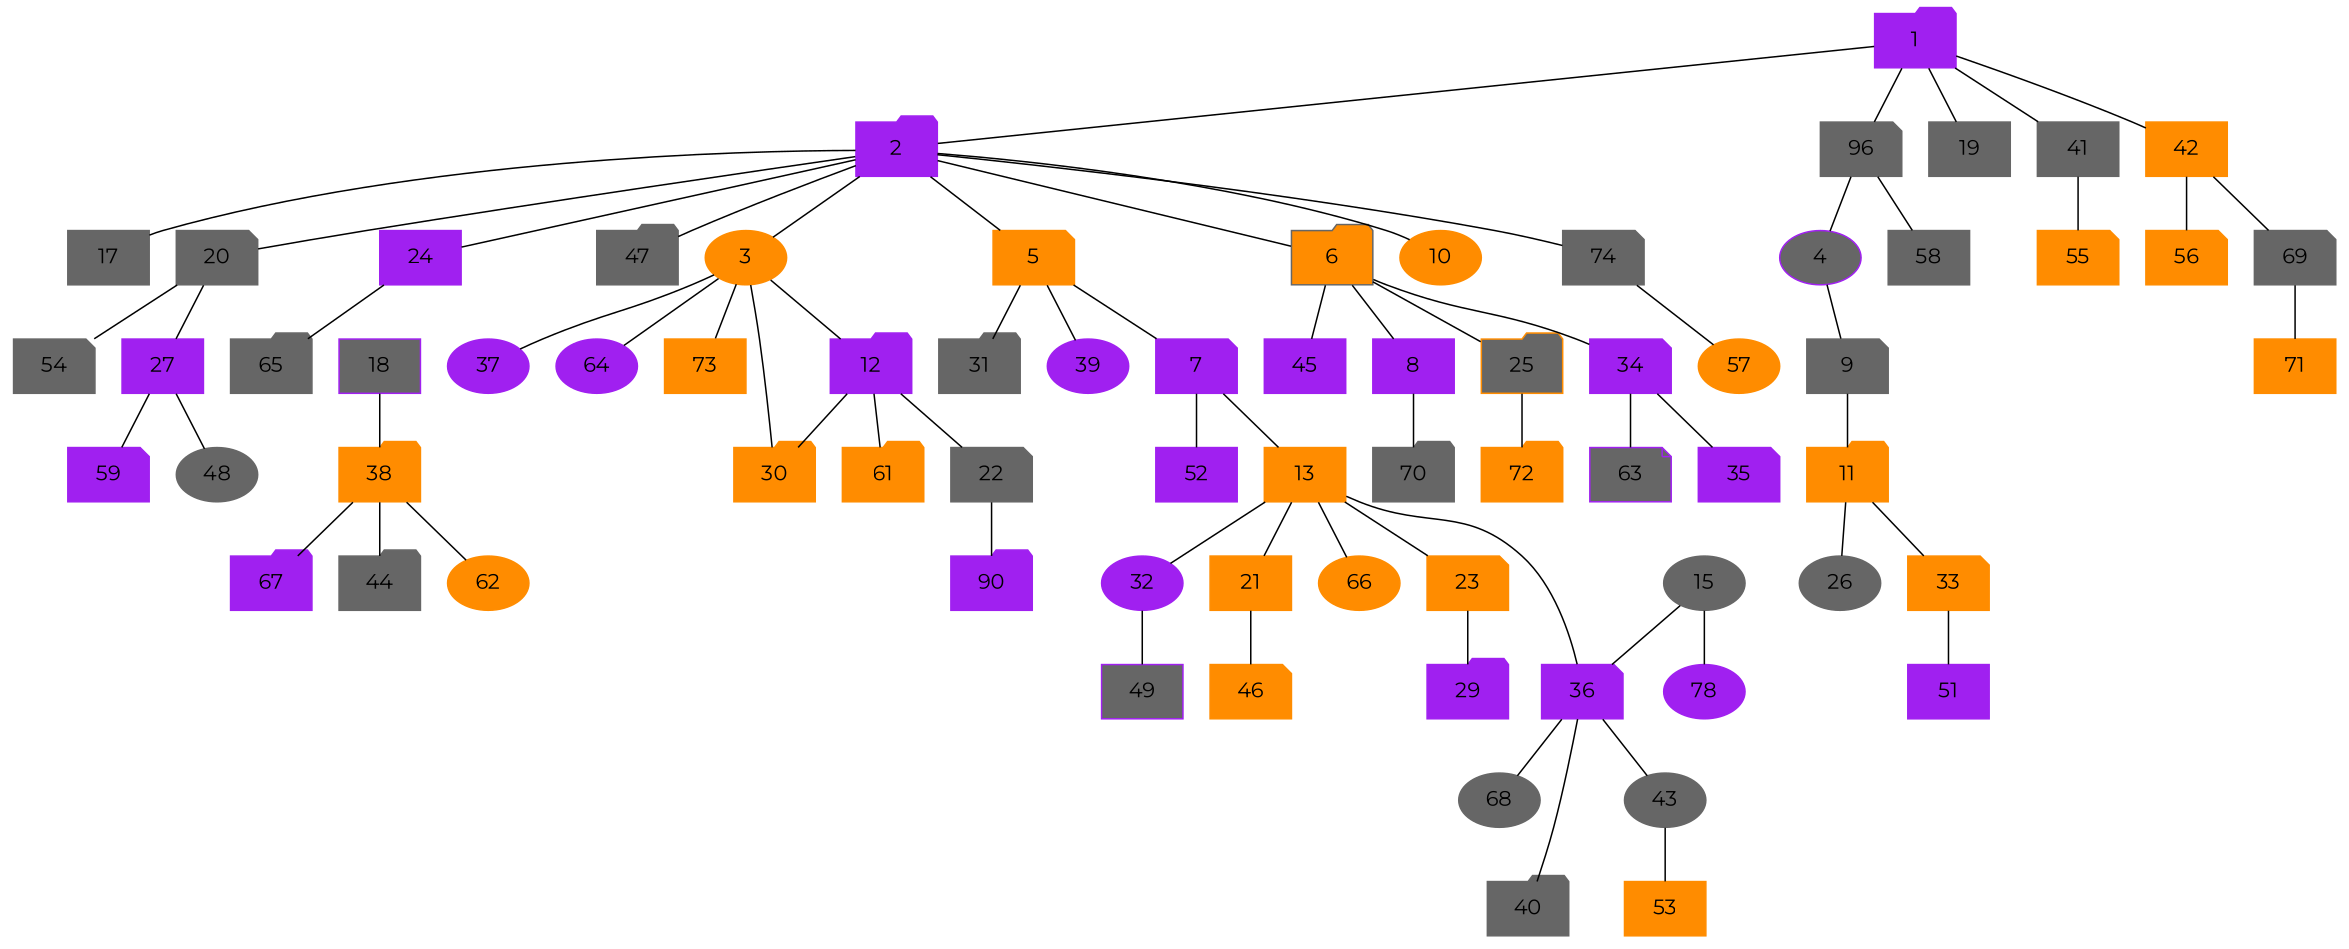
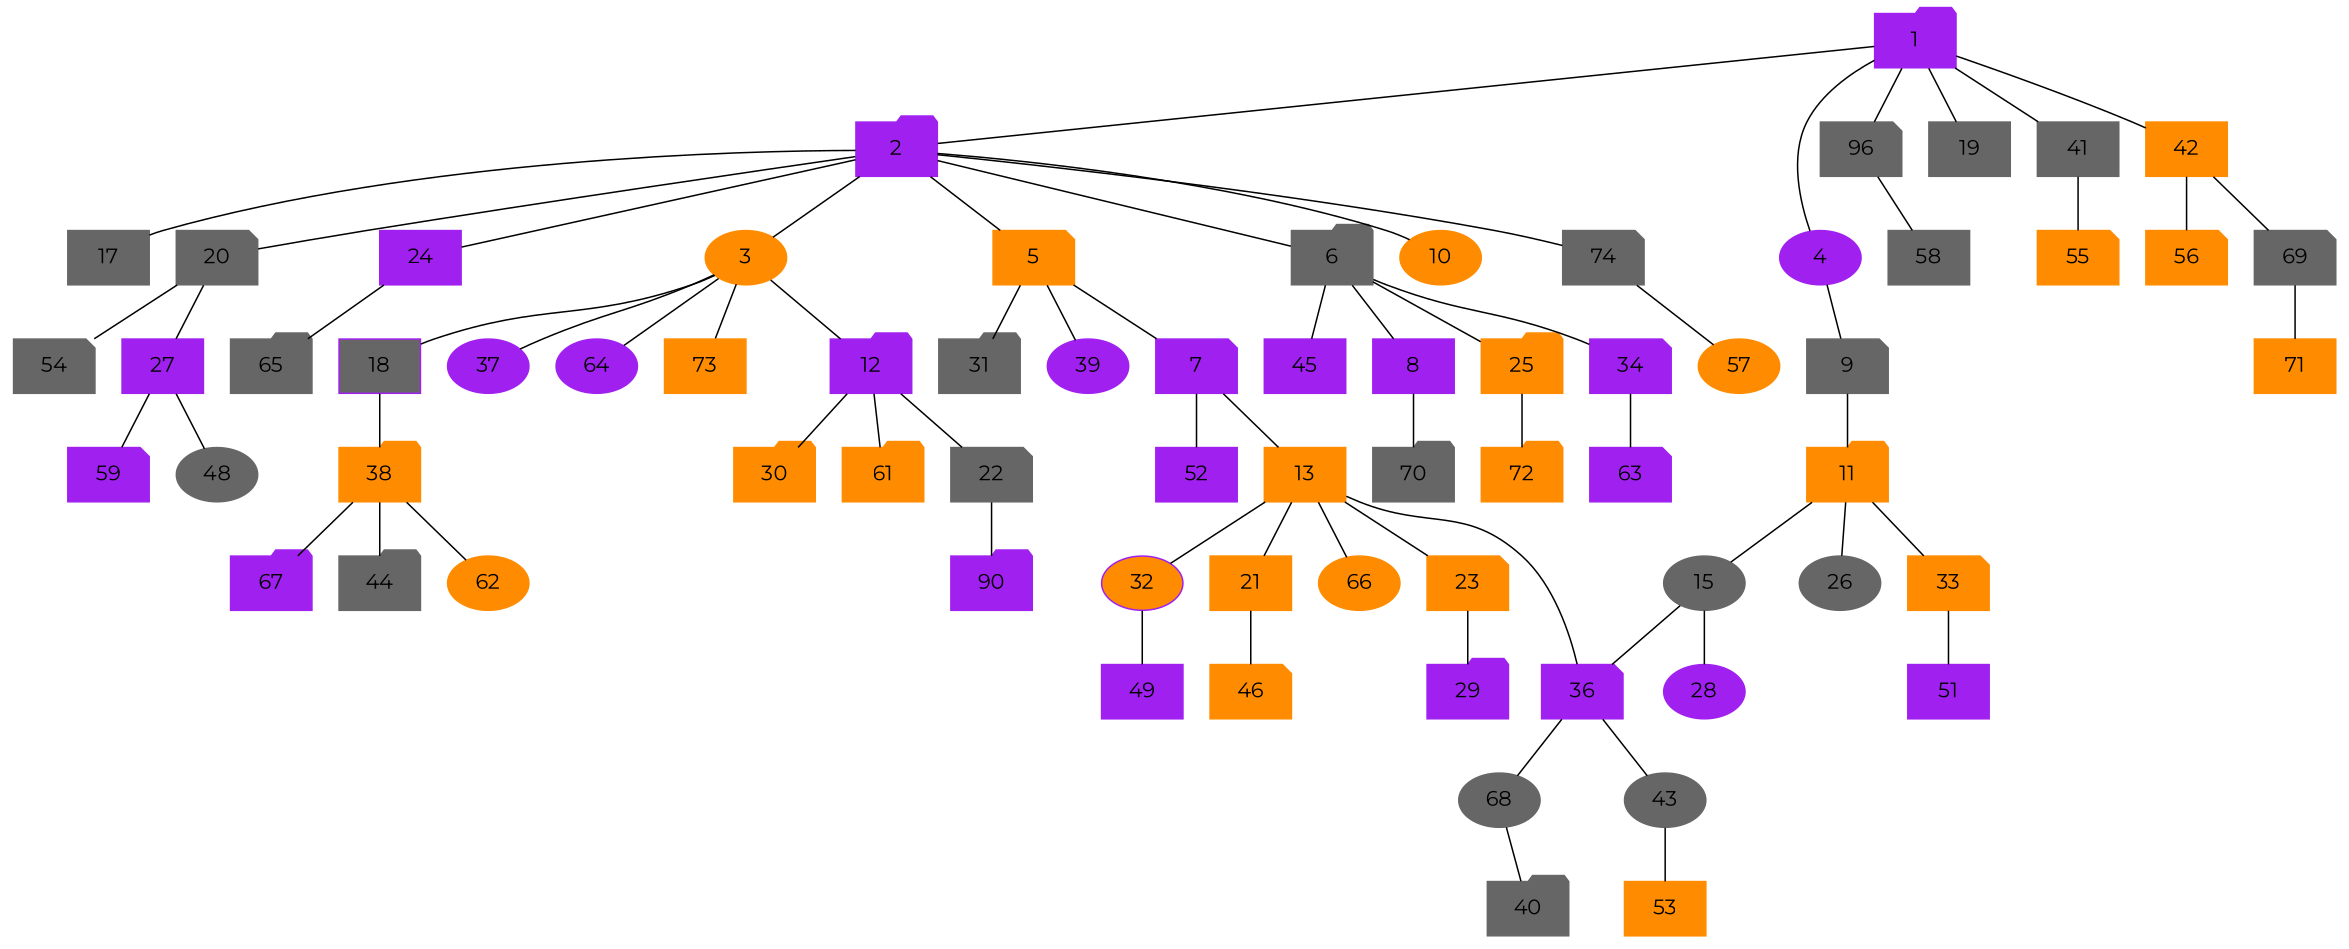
edge "96" -- "4": now "1" -- "4"
node "47": removed
node "6": fillcolor darkorange -> gray40
node "4": fillcolor gray40 -> purple
edge "3" -- "30": now "3" -- "18"
node "25": fillcolor gray40 -> darkorange
node "63": fillcolor gray40 -> purple
node "35": removed
edge "11" -- "15": added
node "32": fillcolor purple -> darkorange
node "49": fillcolor gray40 -> purple
node "78": label "78" -> "28"
edge "36" -- "40": now "68" -- "40"
